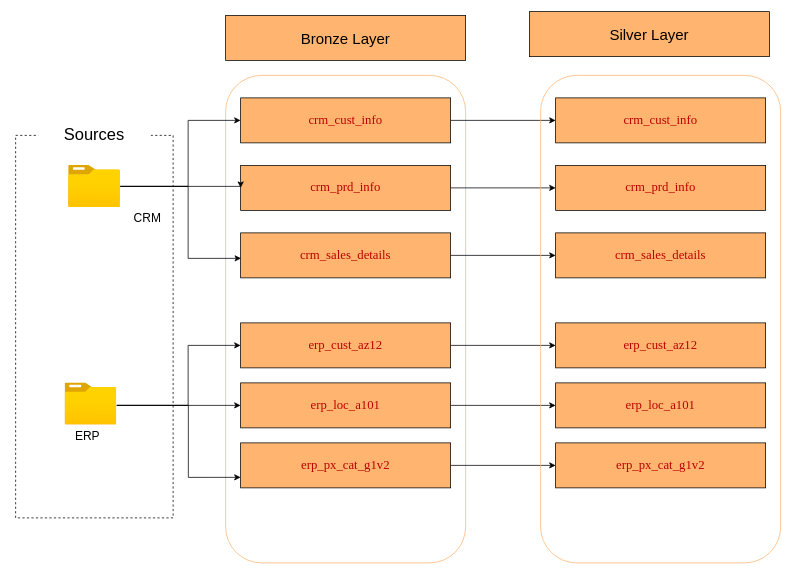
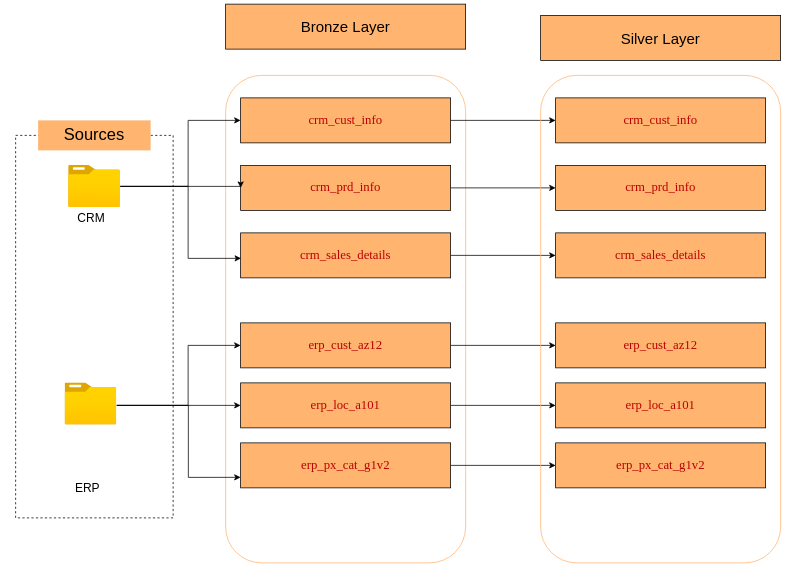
node "Silver Layer": moved (649, 34) -> (660, 38)
node "Bronze Layer": moved (345, 38) -> (345, 27)
node "Sources": fillcolor #ffffff -> #ffb570
node "CRM": moved (147, 218) -> (91, 218)
node "ERP": moved (87, 435) -> (87, 488)
